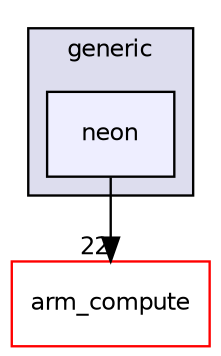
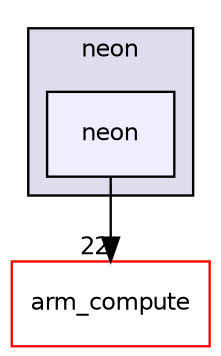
cluster "generic": label "generic" -> "neon"
